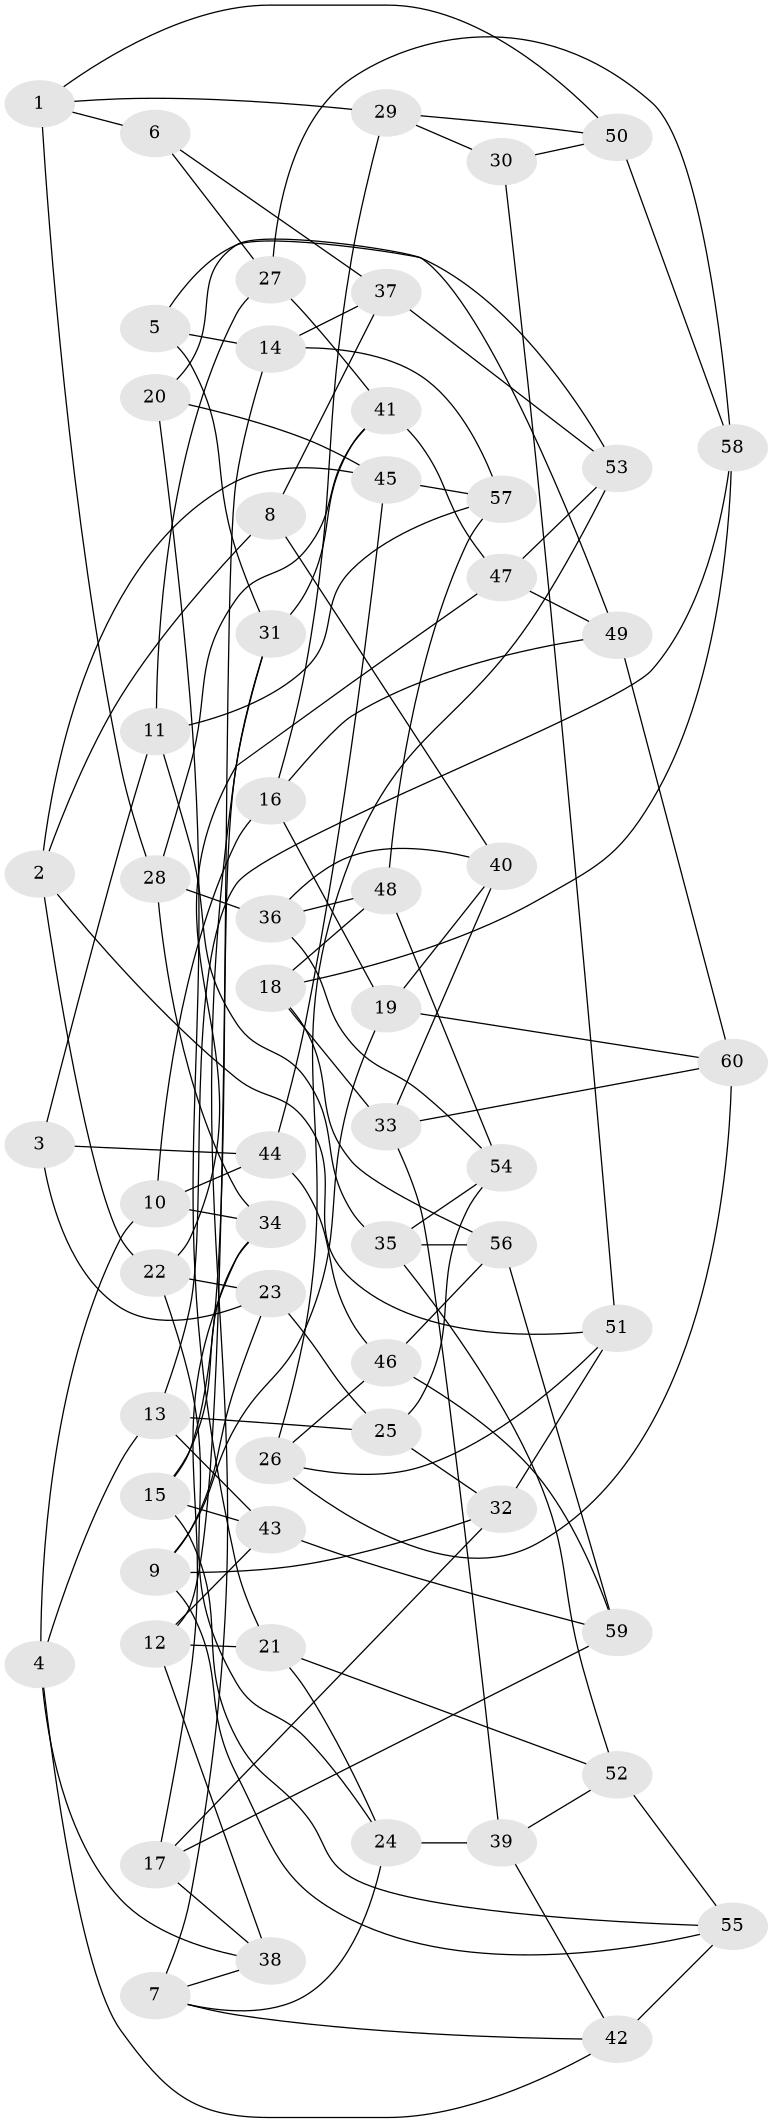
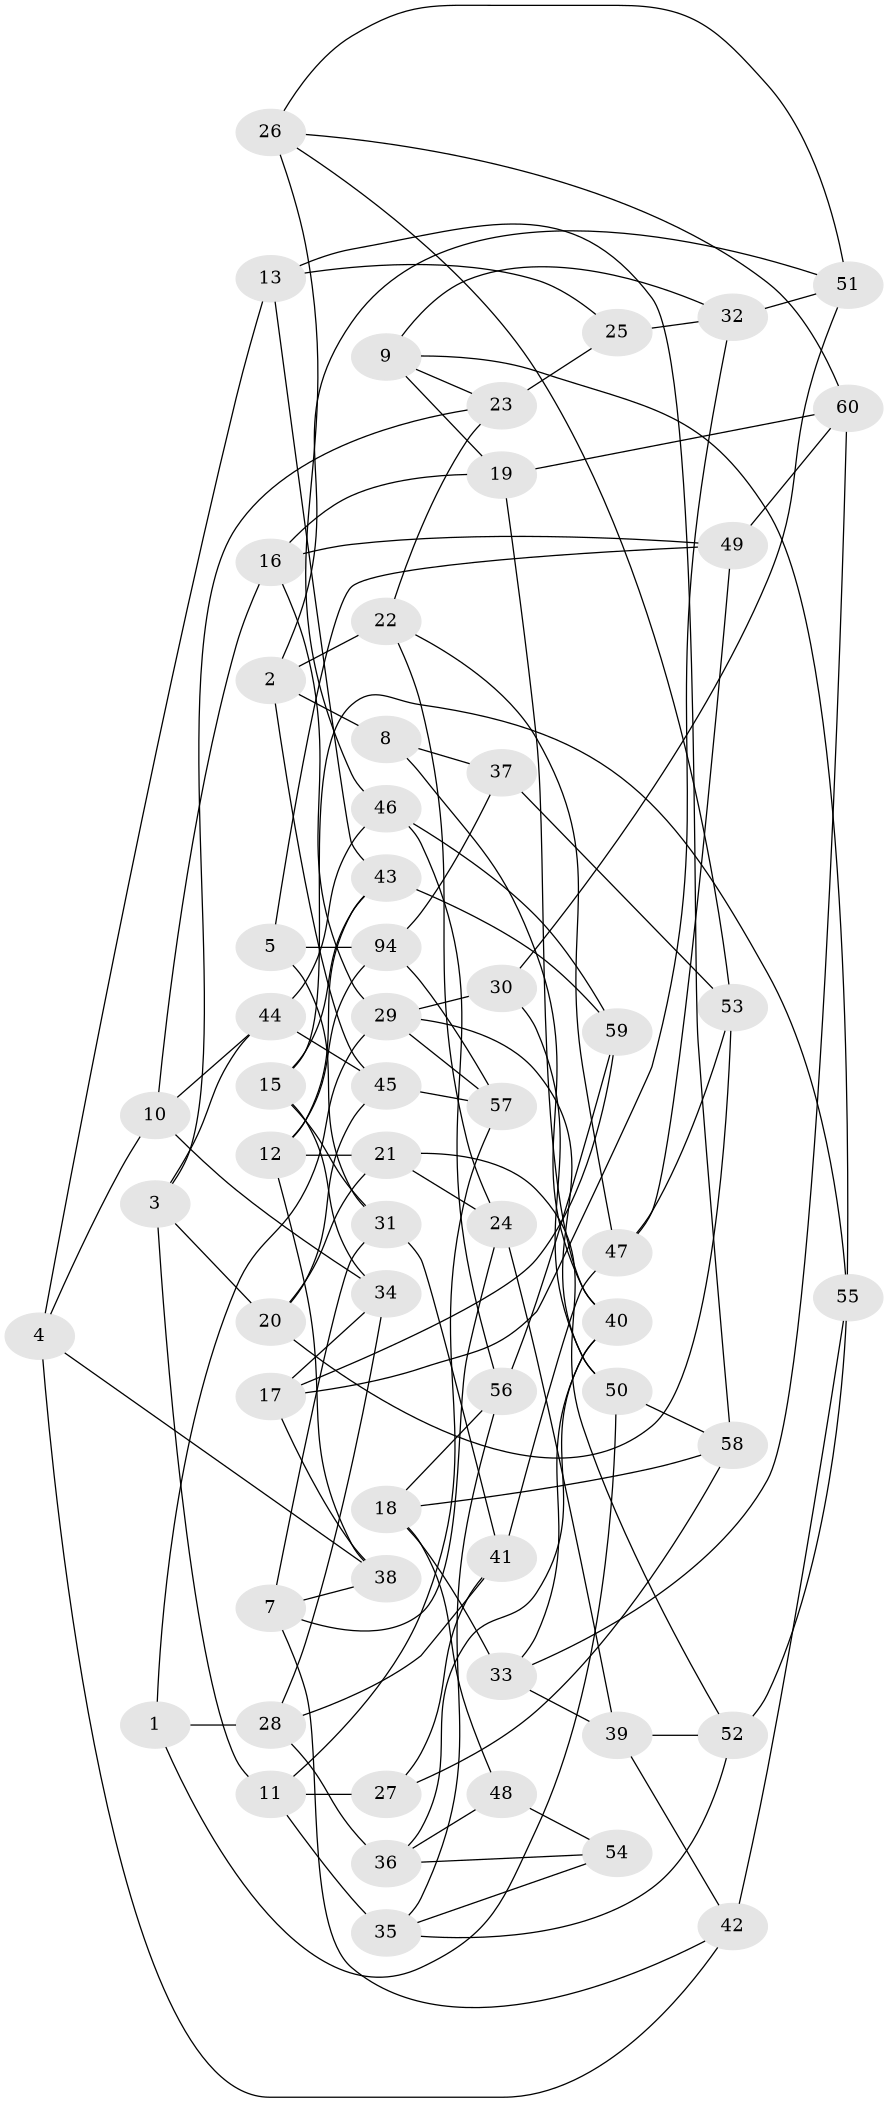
node "6": removed
node "14": label "14" -> "94"
edge "57" -- "48": now "57" -- "29"
edge "3" -- "20": added
edge "54" -- "25": removed
